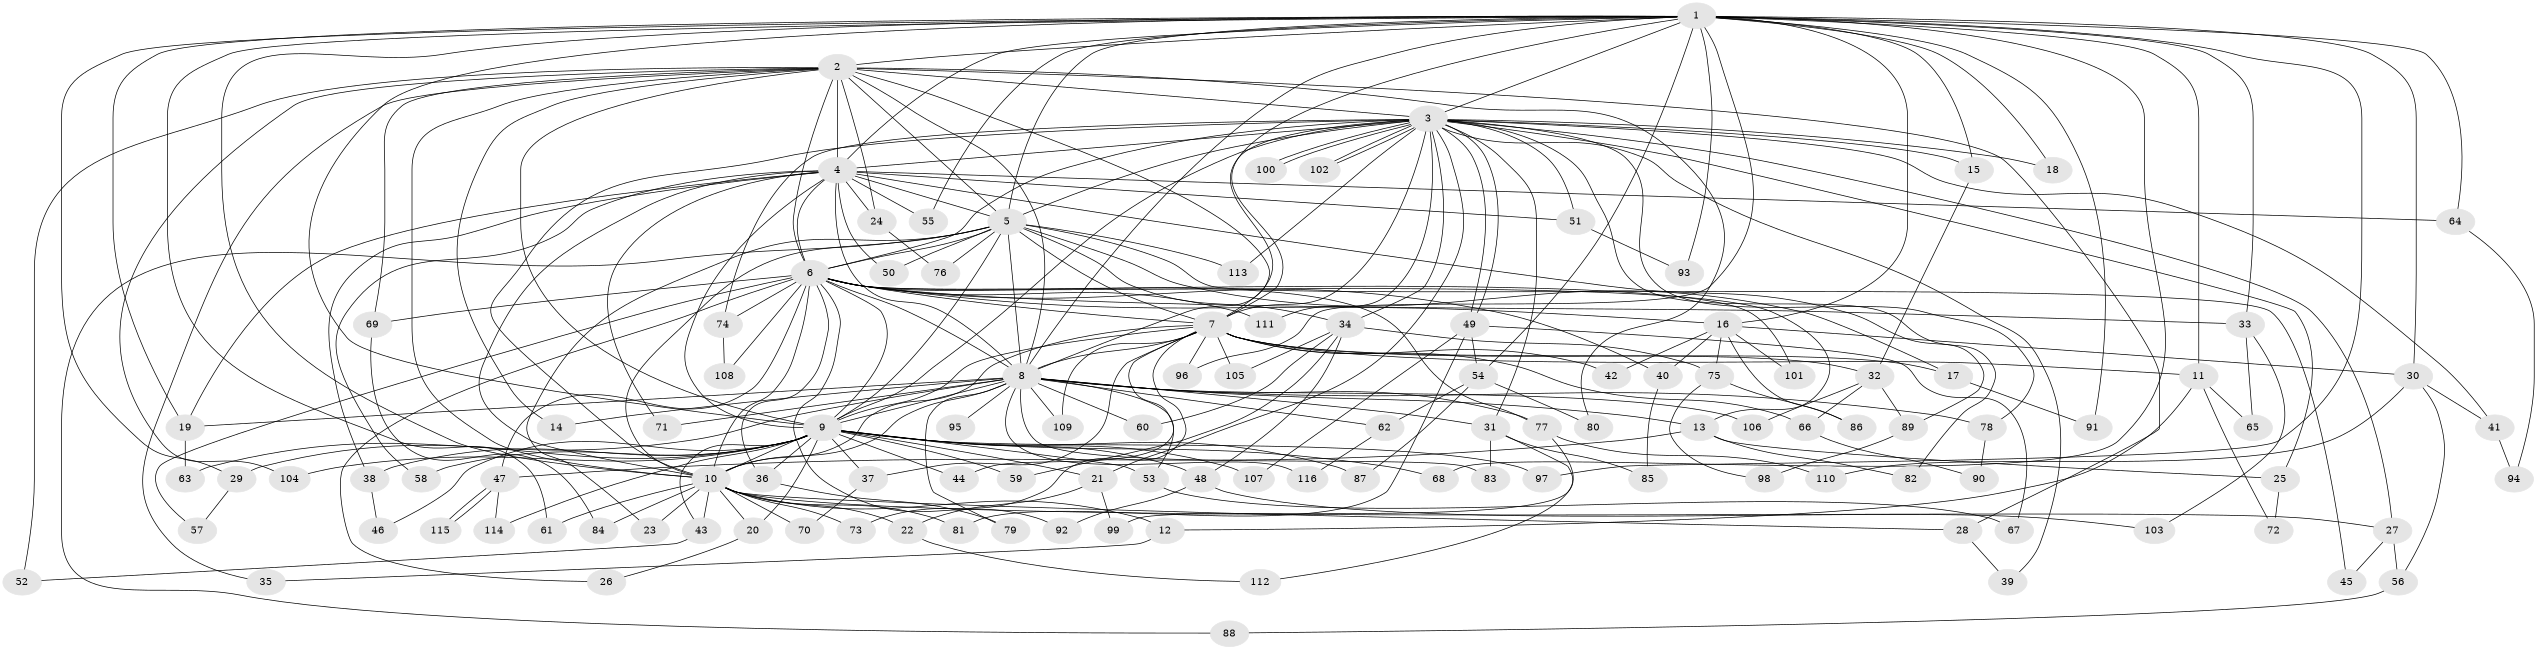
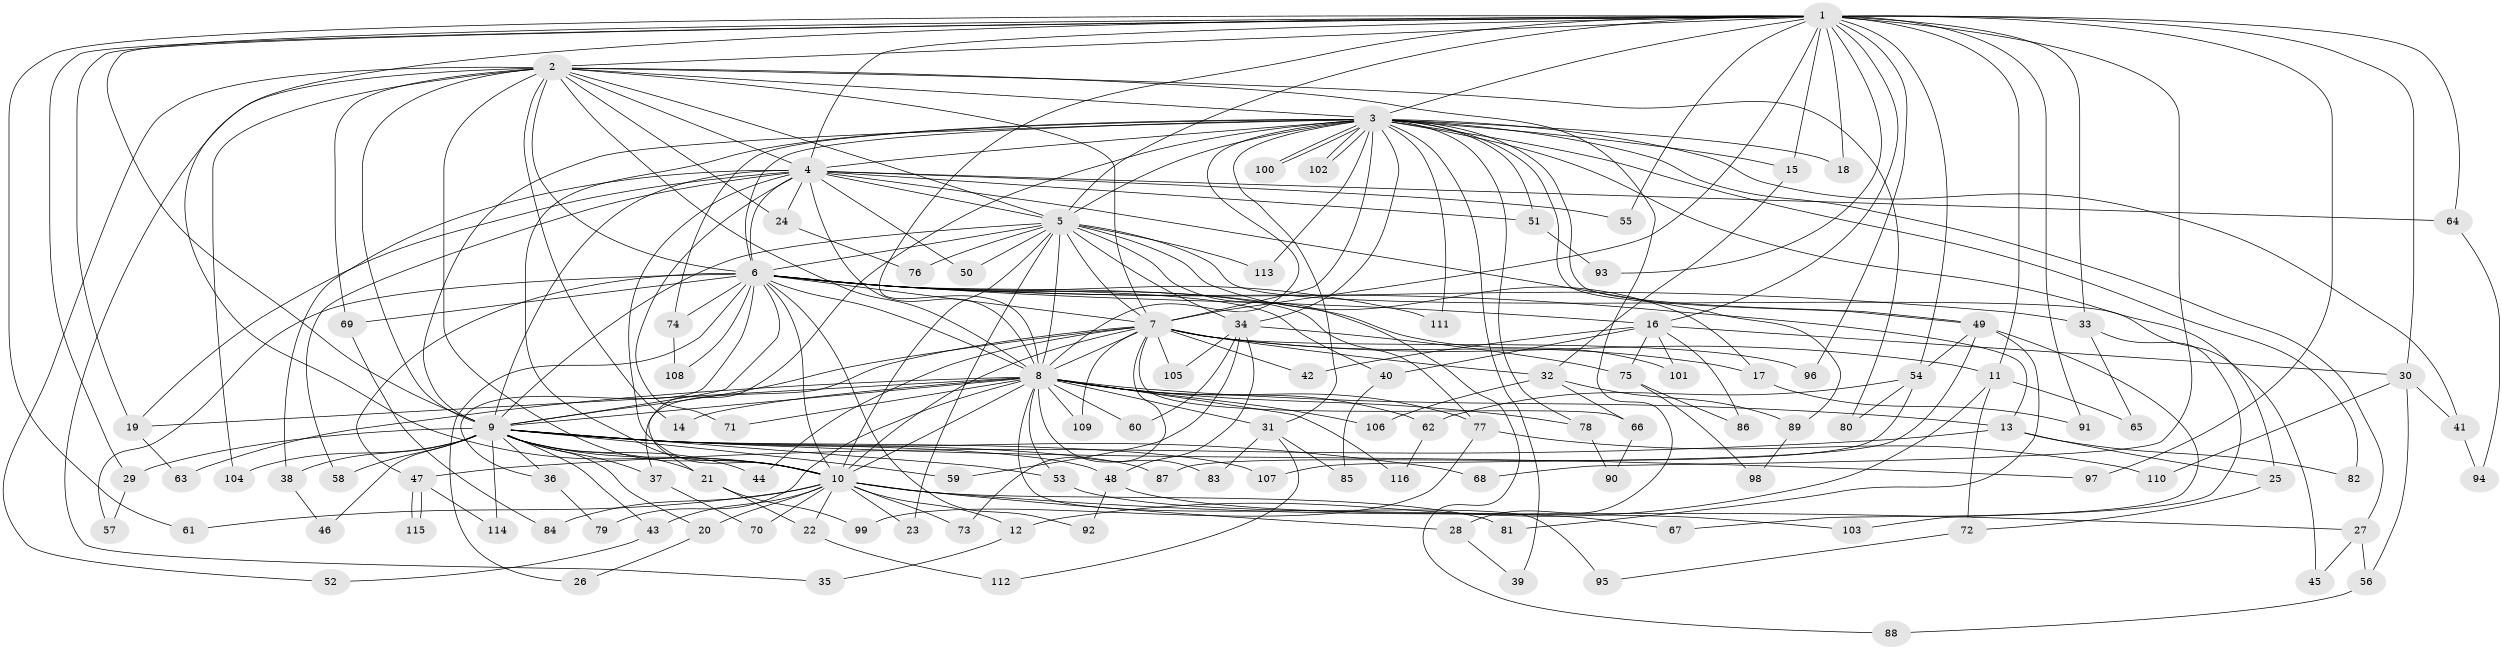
edge "72" -- "95": added
